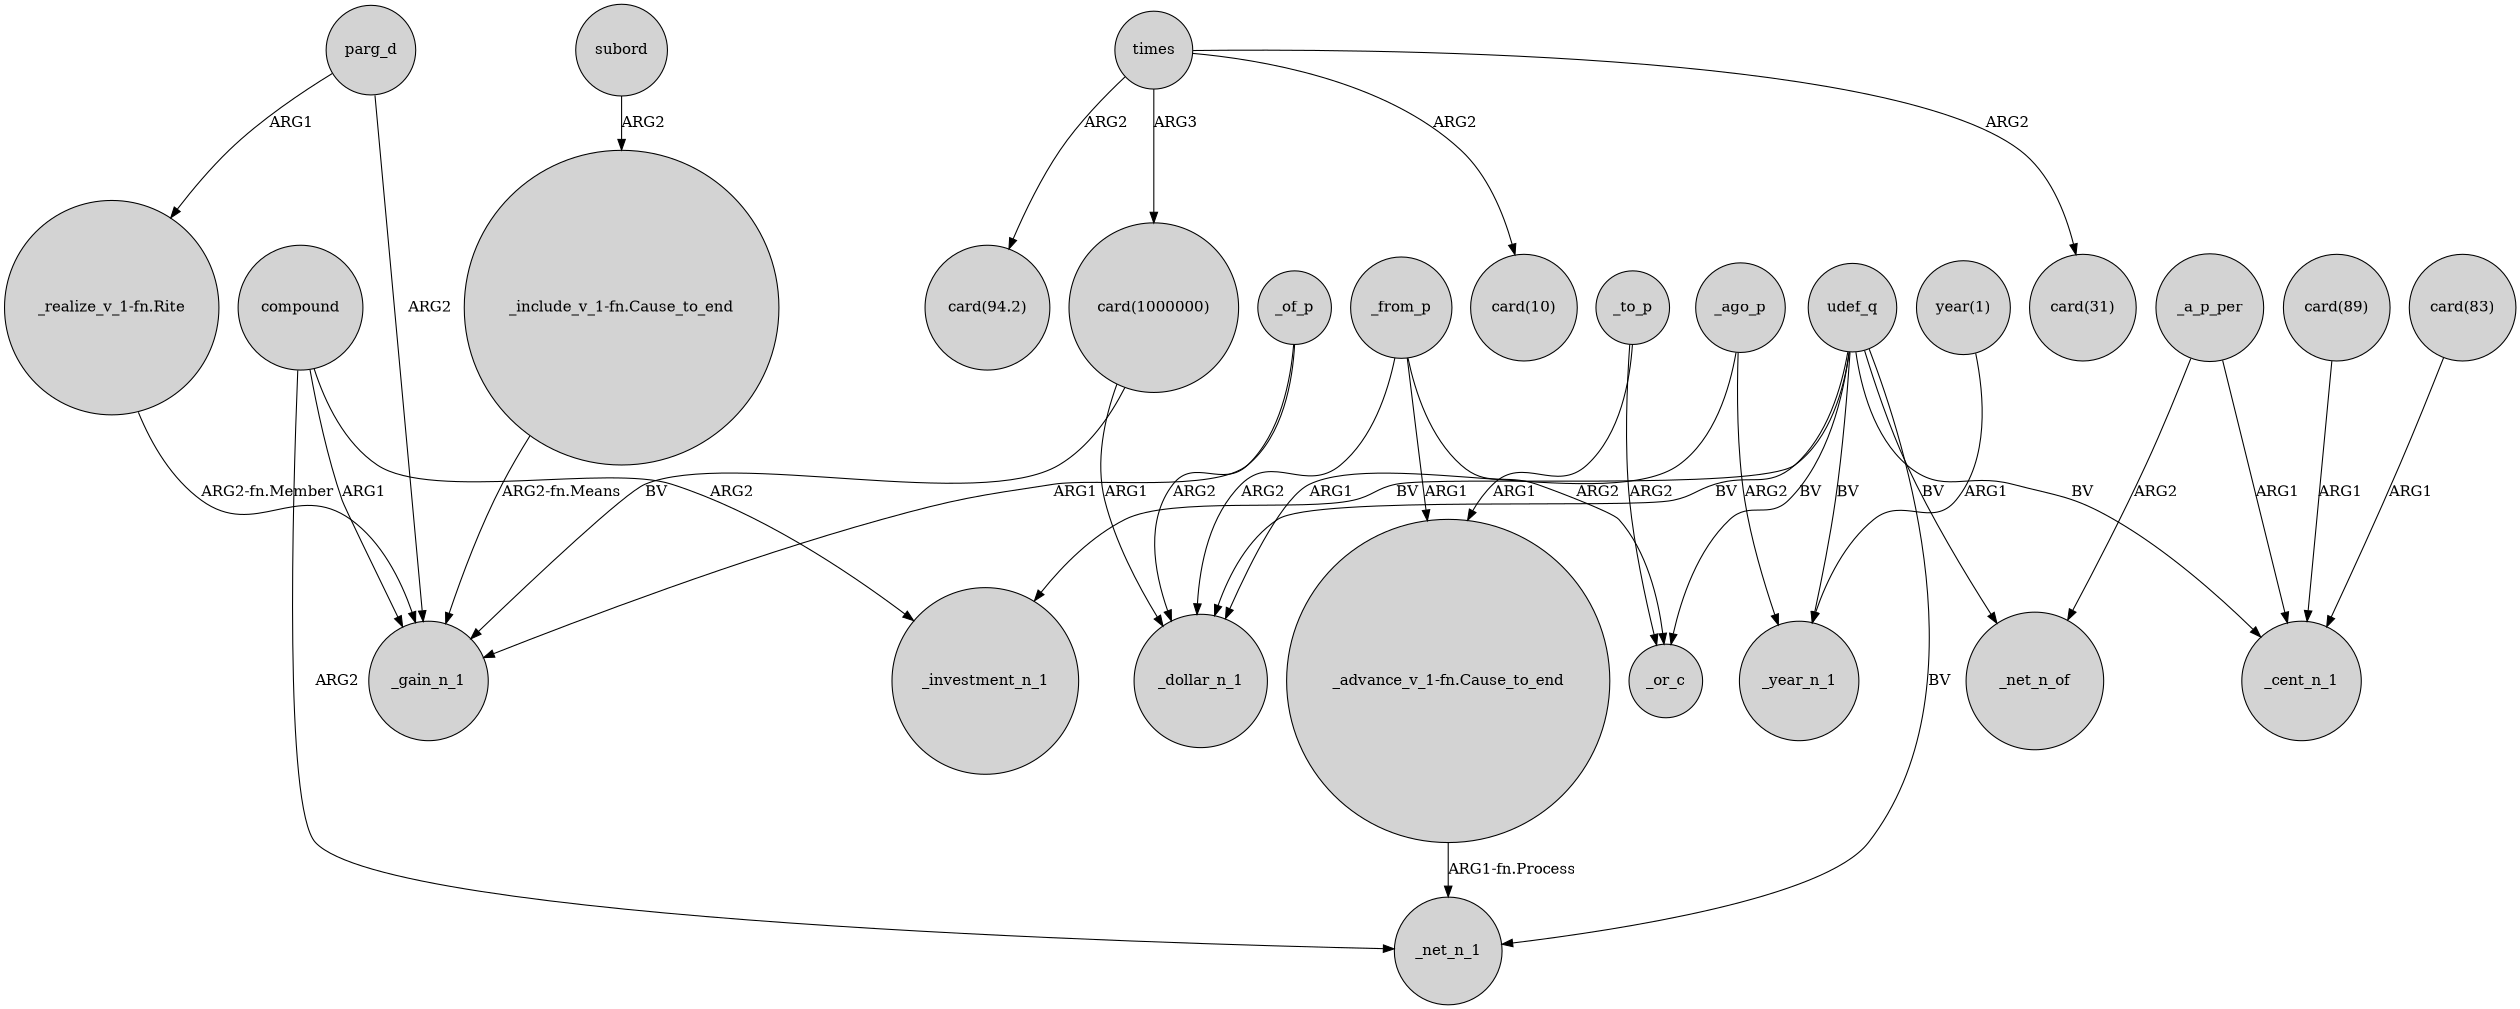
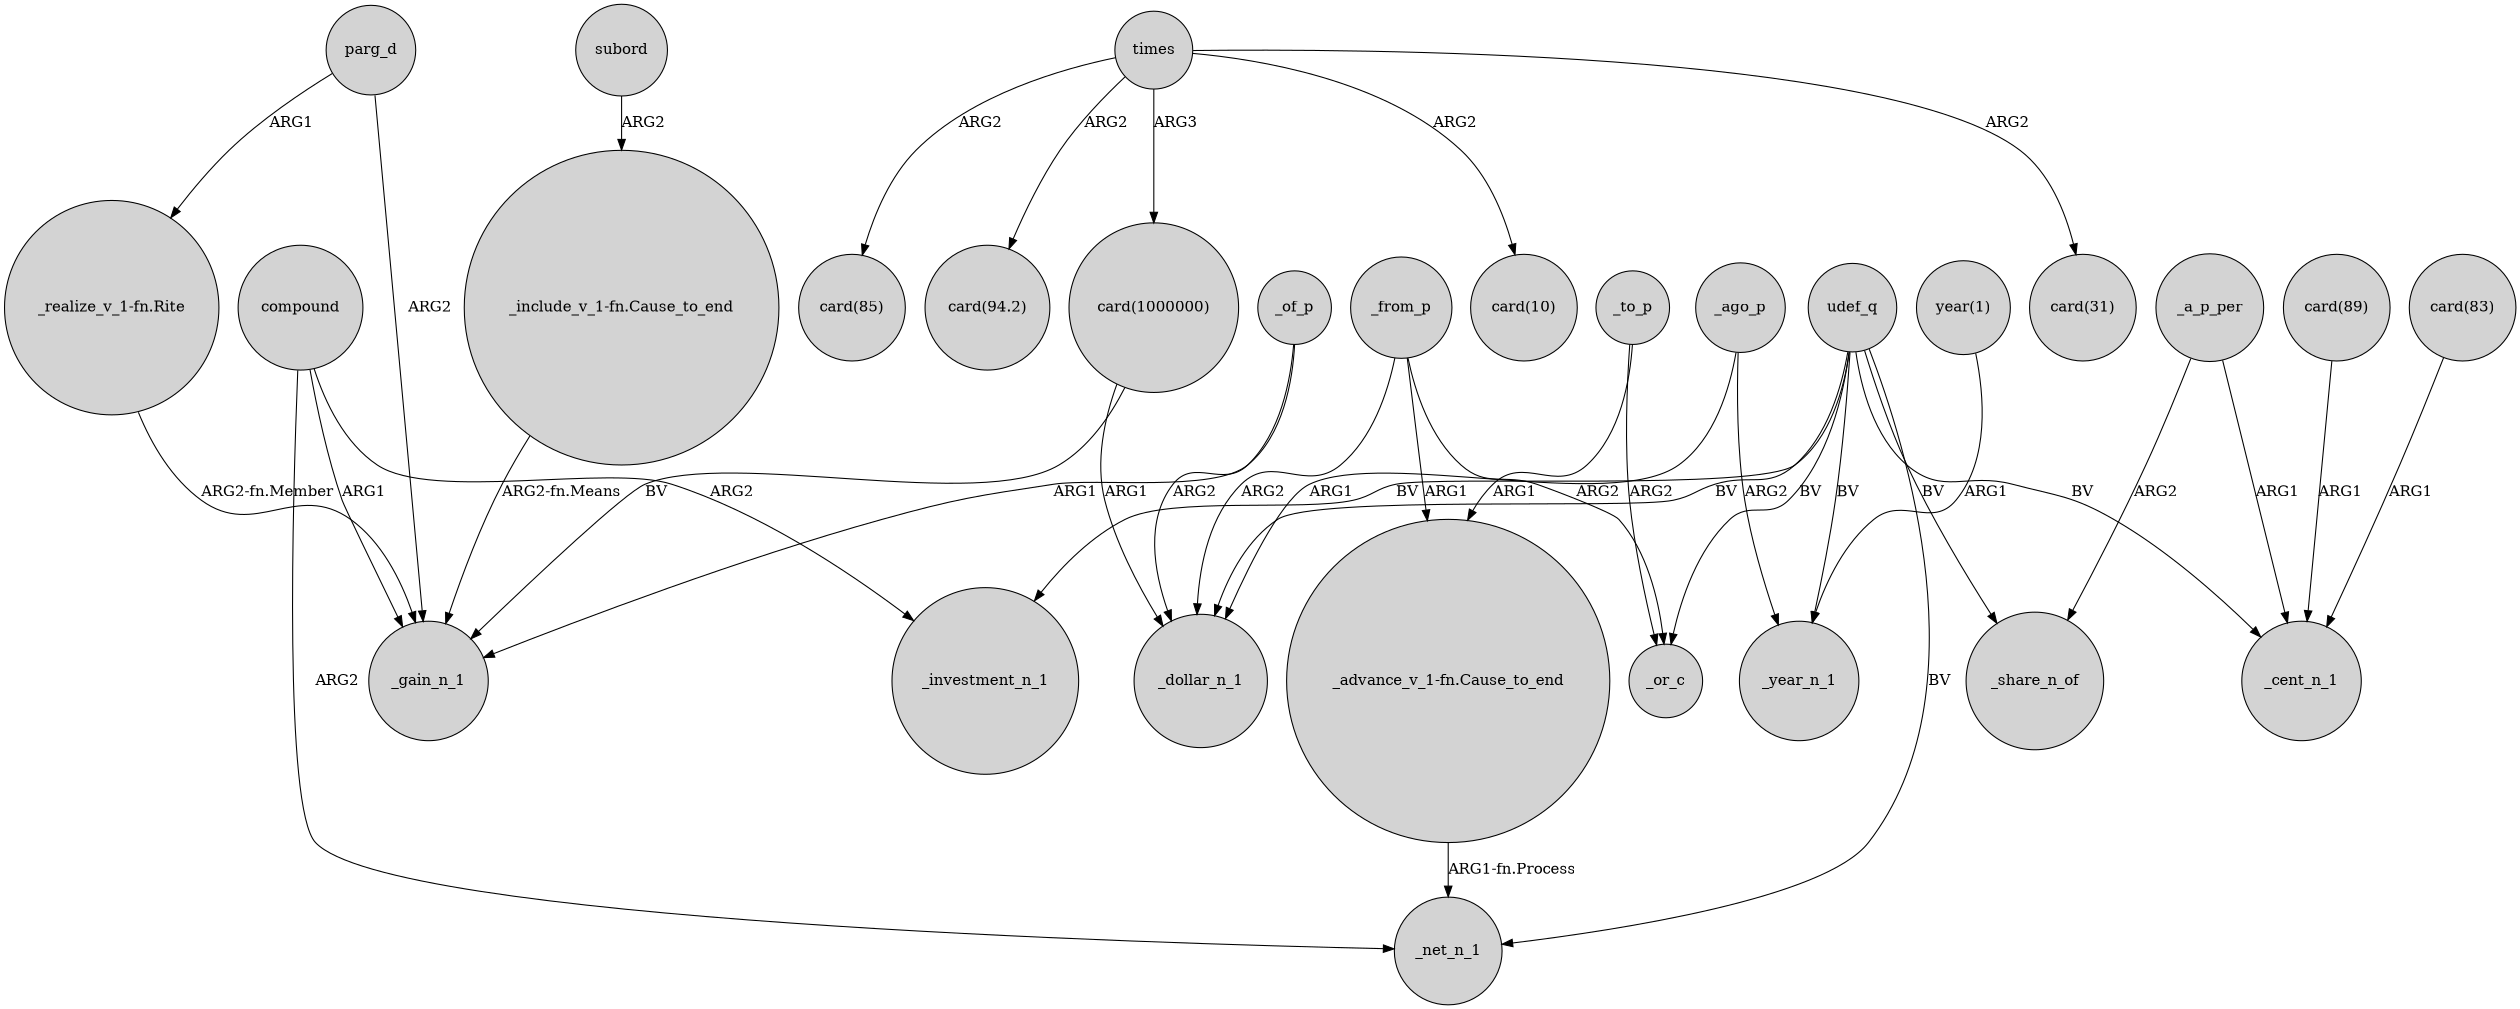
node "card(85)": added
node "_net_n_of": label "_net_n_of" -> "_share_n_of"
